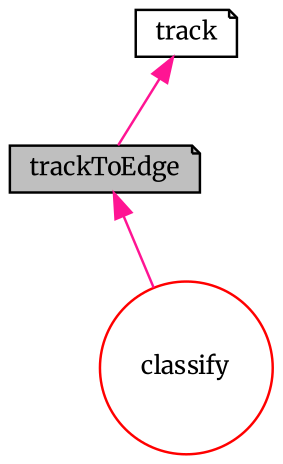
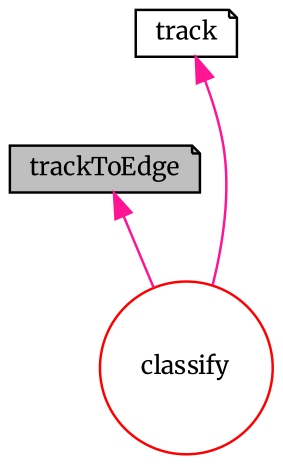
edge "trackToEdge" -> "track": now "classify" -> "track"
